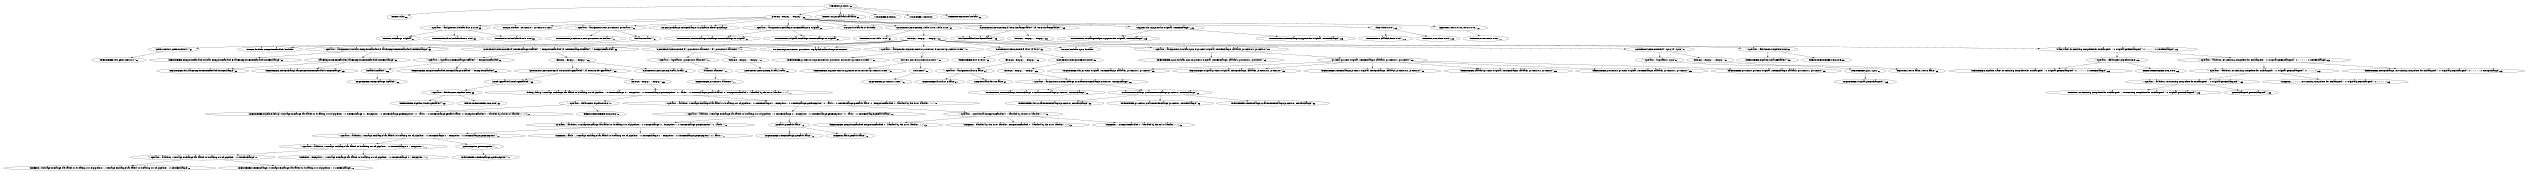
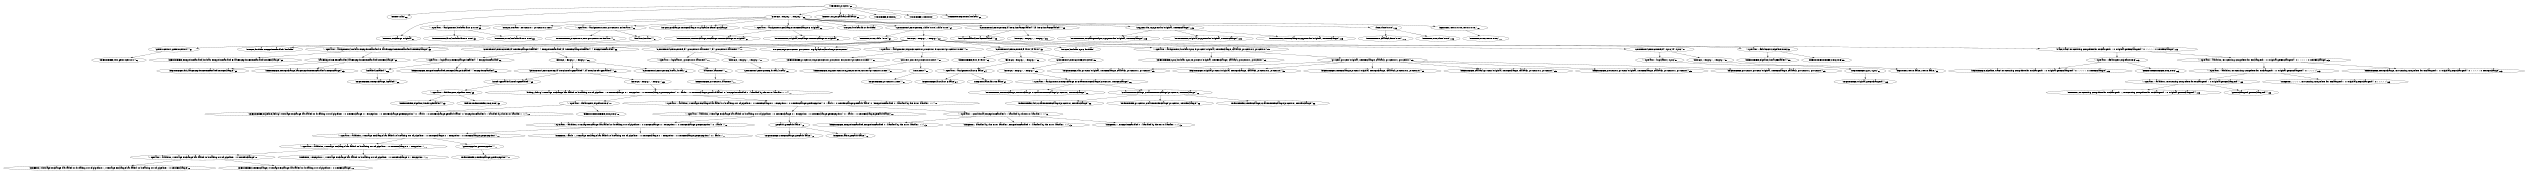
edge "(<operator>.assignment,boolean first = true)" -> "(PARAM,Exchange original)": now "(METHOD,process)" -> "(PARAM,Exchange original)"
node "(IDENTIFIER,original,copyResults(original, nextExchange))": added
